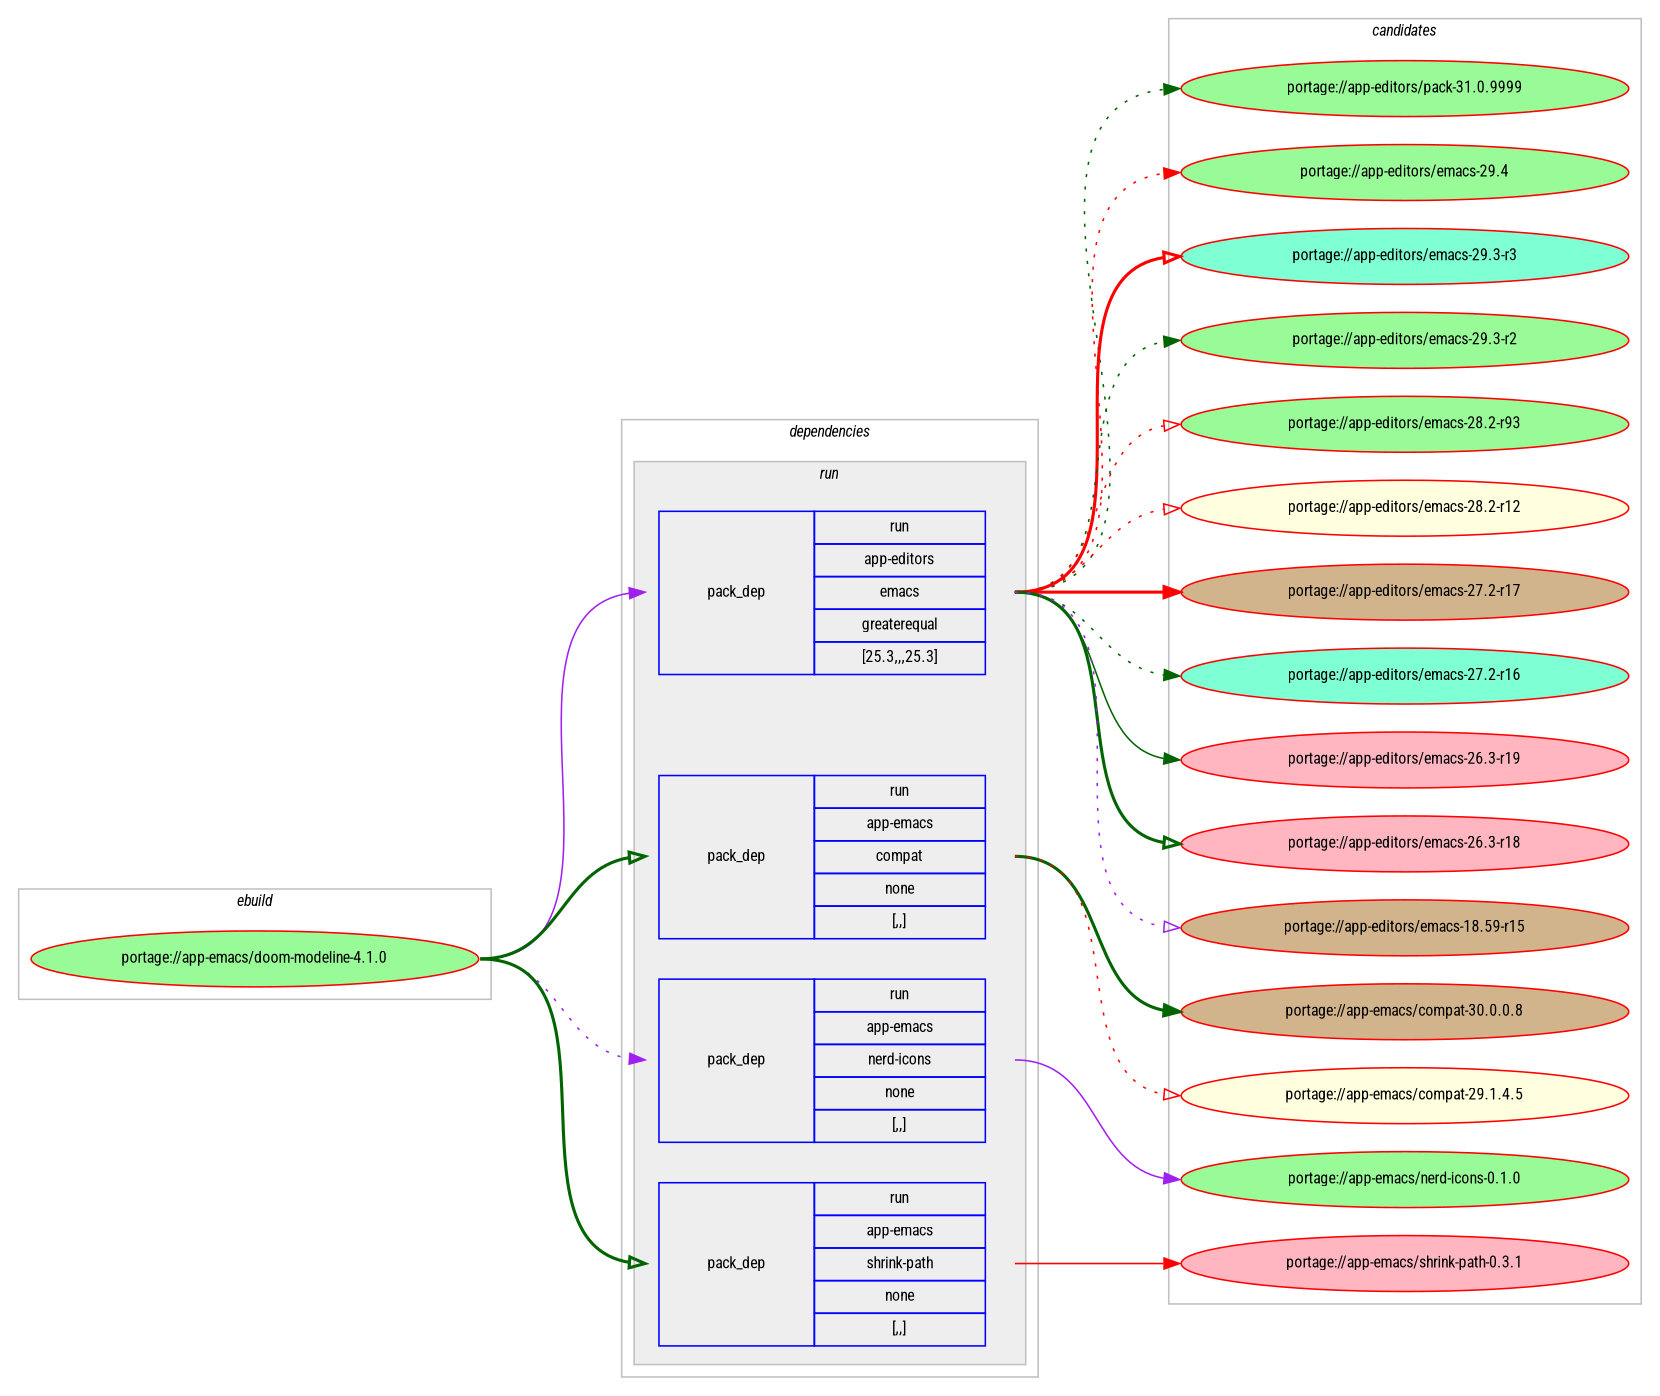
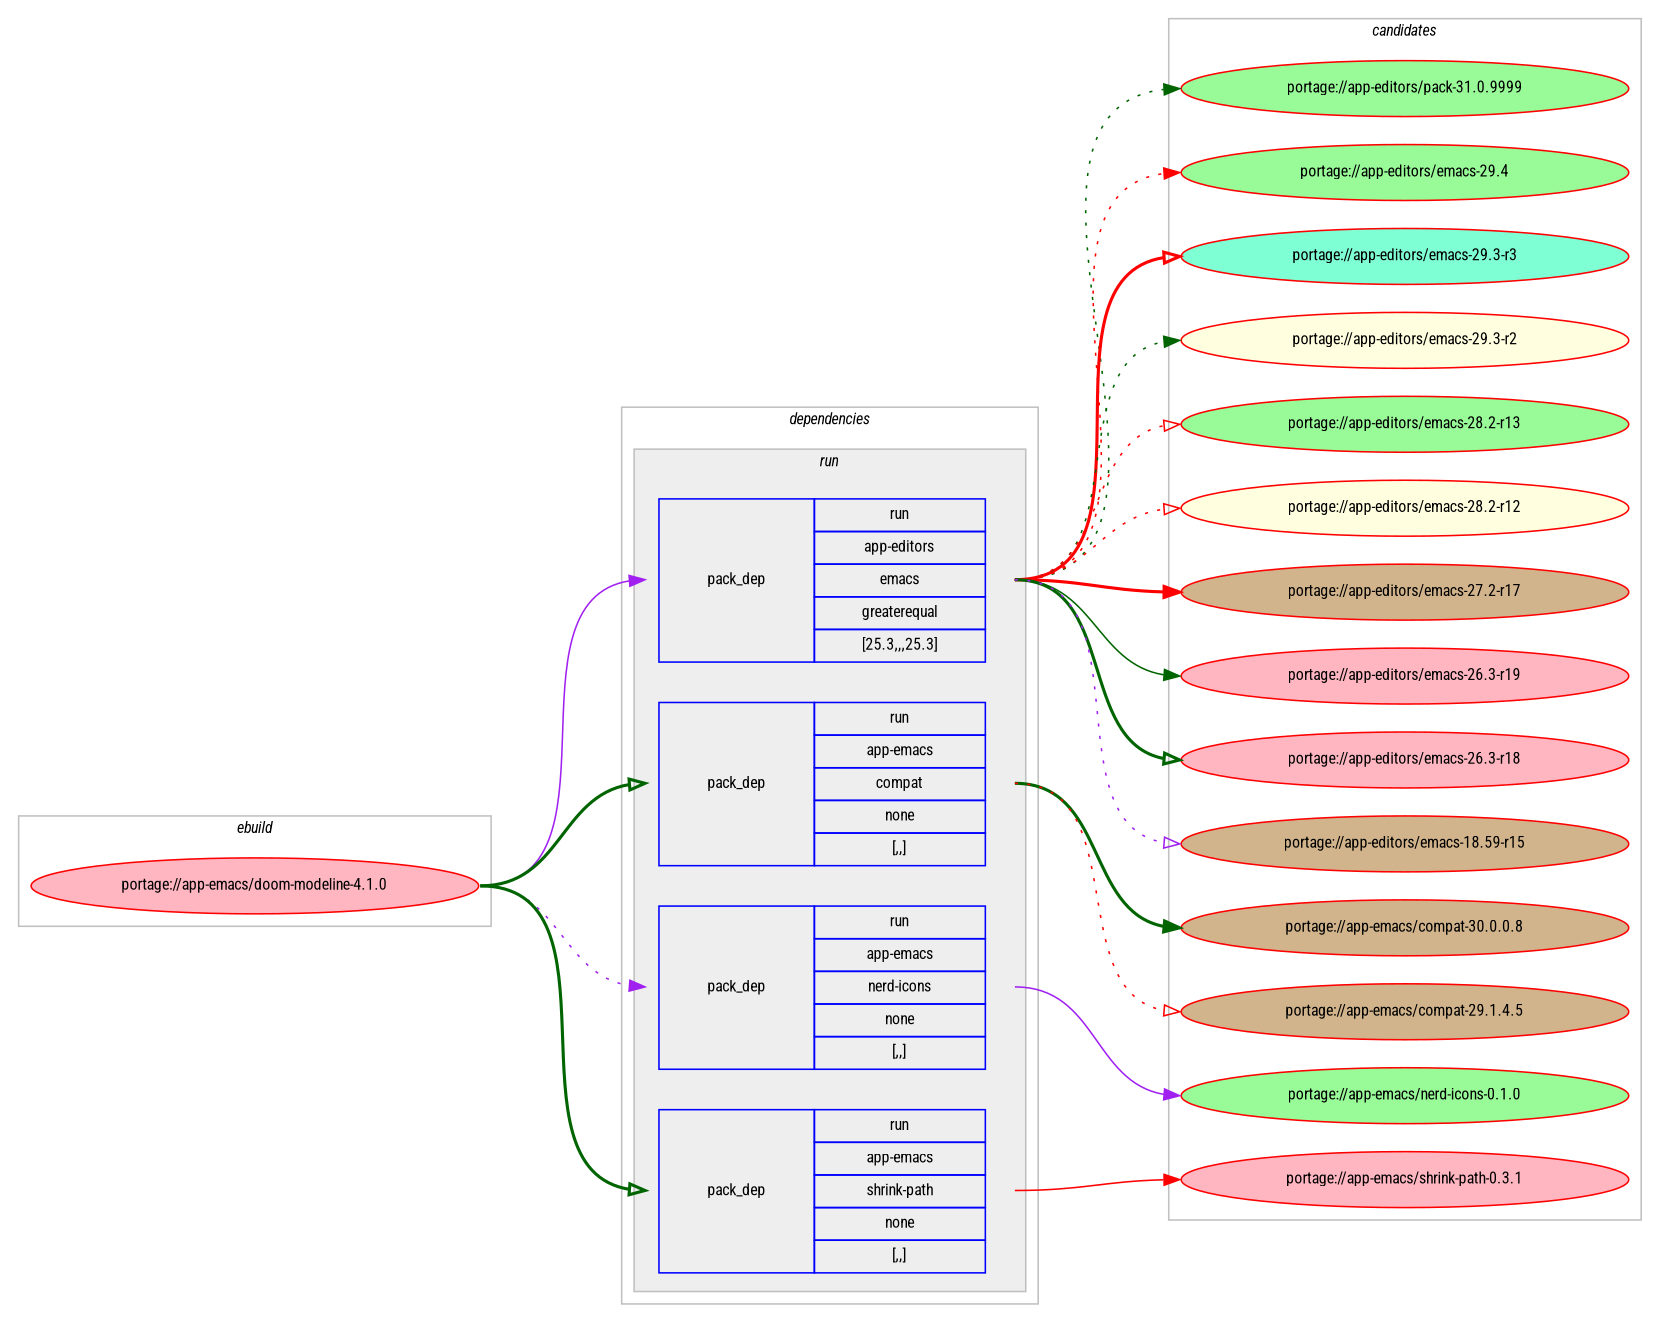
node "portage://app-editors/emacs-29.3-r2": fillcolor palegreen -> lightyellow
node "portage://app-editors/emacs-28.2-r93": label "portage://app-editors/emacs-28.2-r93" -> "portage://app-editors/emacs-28.2-r13"
node "portage://app-editors/emacs-27.2-r16": removed
node "portage://app-emacs/doom-modeline-4.1.0": fillcolor palegreen -> lightpink
node "portage://app-emacs/compat-29.1.4.5": fillcolor lightyellow -> tan
